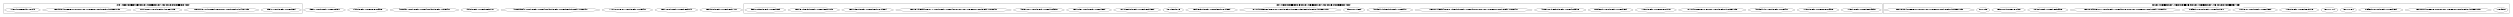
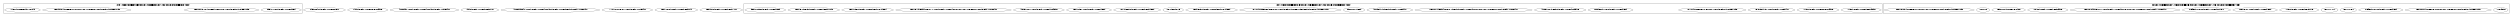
node "ptr_not_eq_vma_shared_prio_tree_node": removed
node "set_ptr_raw_prio_tree_insert_root_vma_shared_prio_list_node": label "set_ptr_raw_prio_tree_insert_root_vma_shared_prio_list_node" -> "set_ptr_raw_prio_tree_insert_root_vma_shared_prio_tree_node"
node "clear_vma_shared_vm_set_parent": label "clear_vma_shared_vm_set_parent" -> "clear_tail_shared_vm_set_parent"
node "vma_shared_vm_set_parent_true": removed
node "list_del_init_vma_shared_vm_set_list": label "list_del_init_vma_shared_vm_set_list" -> "next_del_init_vma_shared_vm_set_list"
node "ptr_node": label "ptr_node" -> "ptr_true"
node "not_next_vma_shared_vm_set_head": label "not_next_vma_shared_vm_set_head" -> "set_next_vma_shared_vm_set_head"
